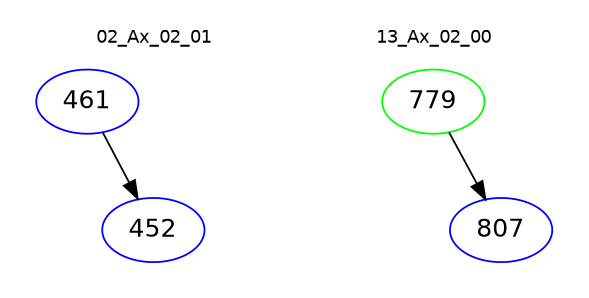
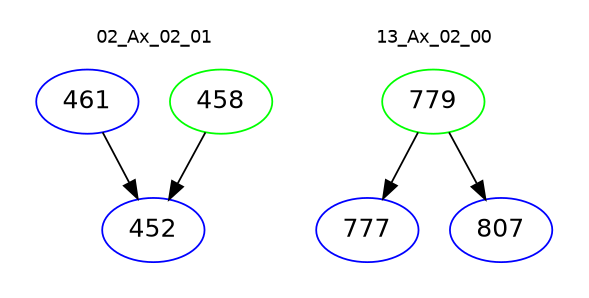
node "458": added
node "777": added
